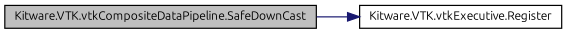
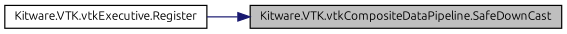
edge "Kitware.VTK.vtkCompositeDataPipeline.SafeDownCast" -> "Kitware.VTK.vtkExecutive.Register": reversed
